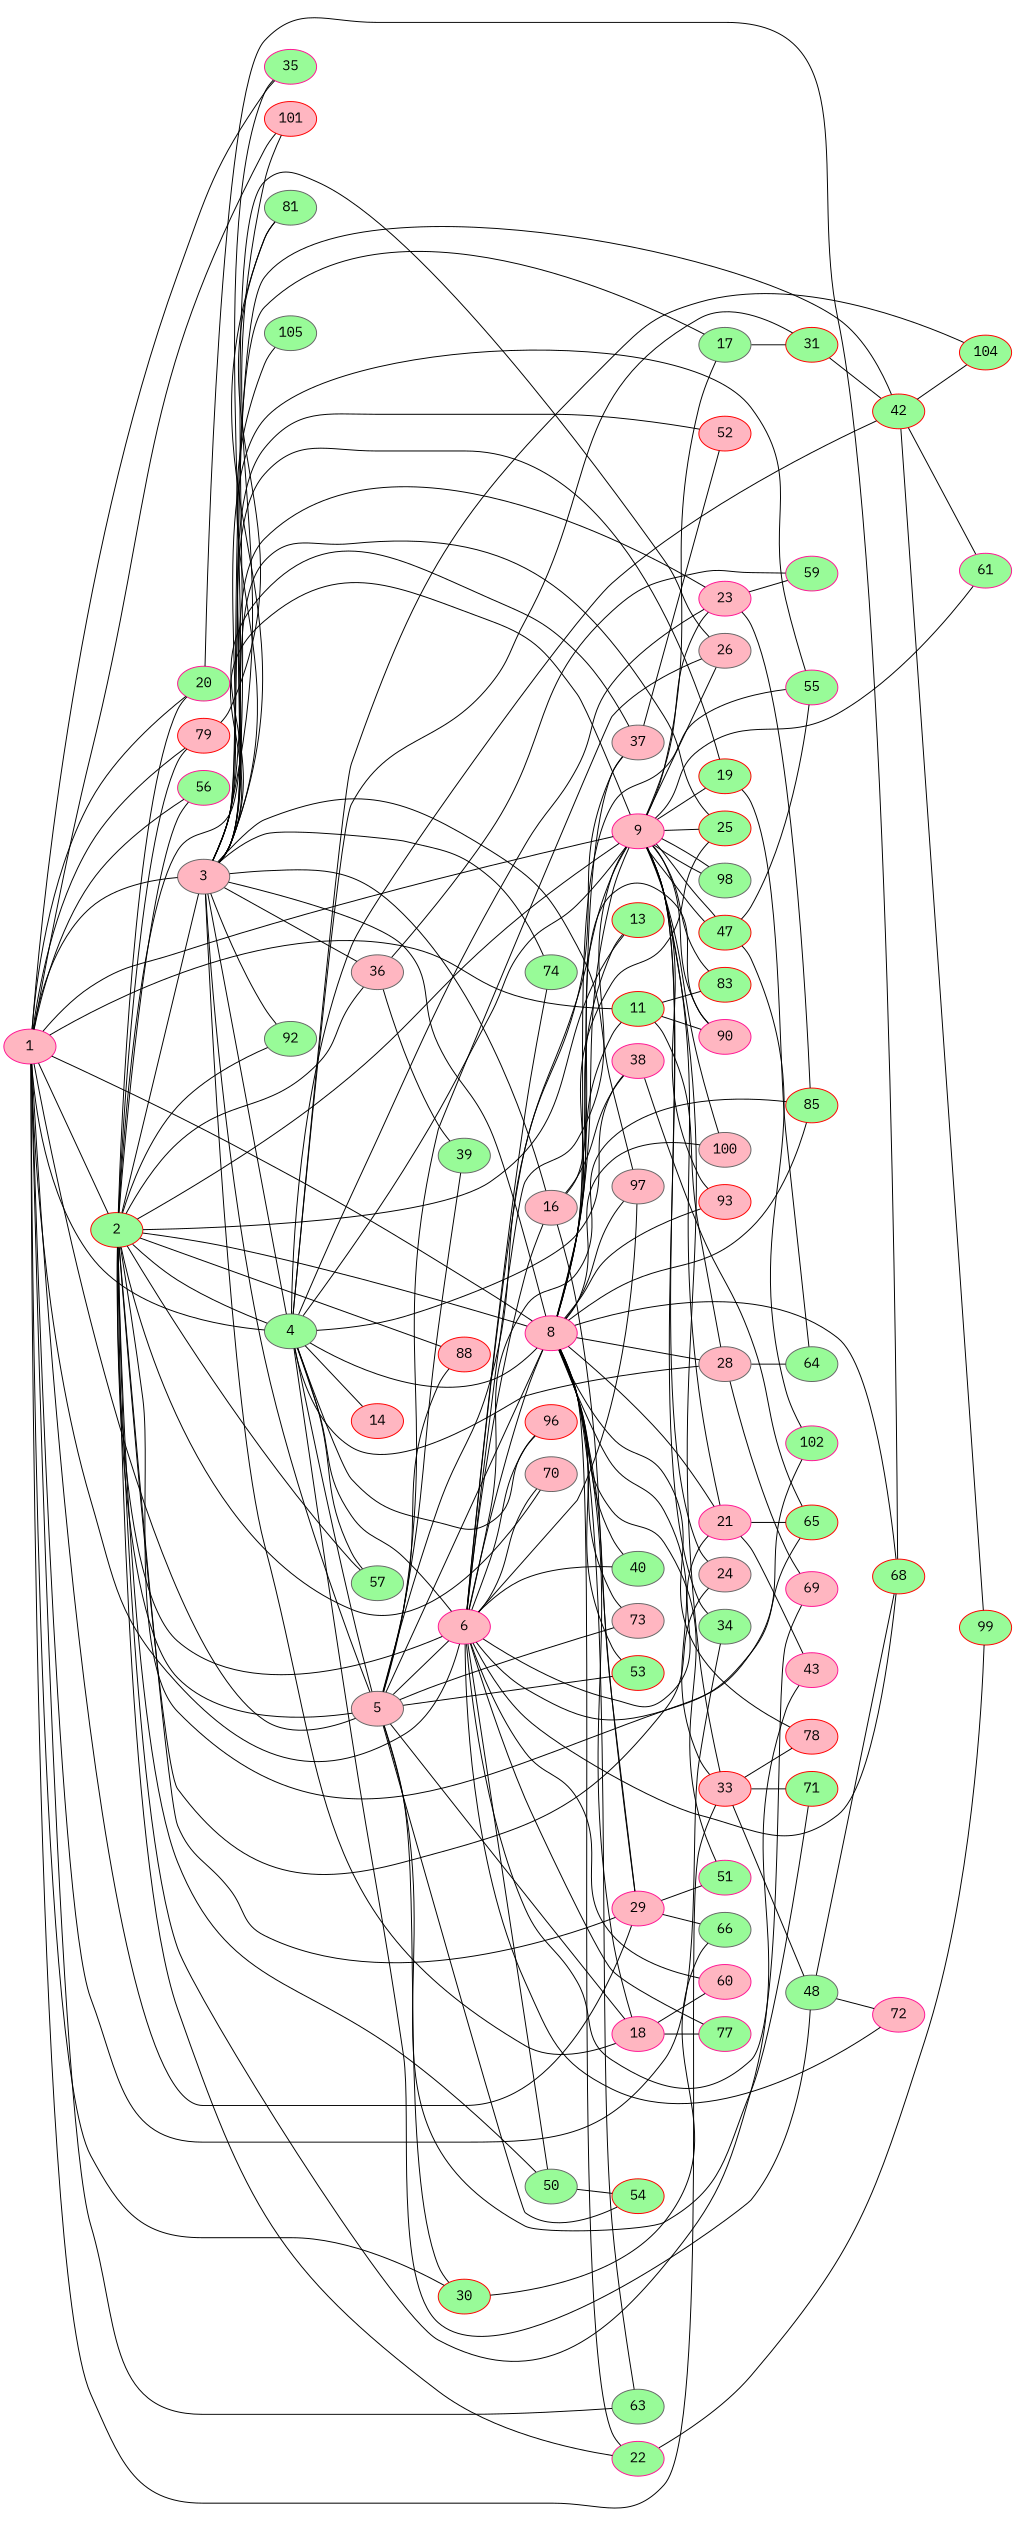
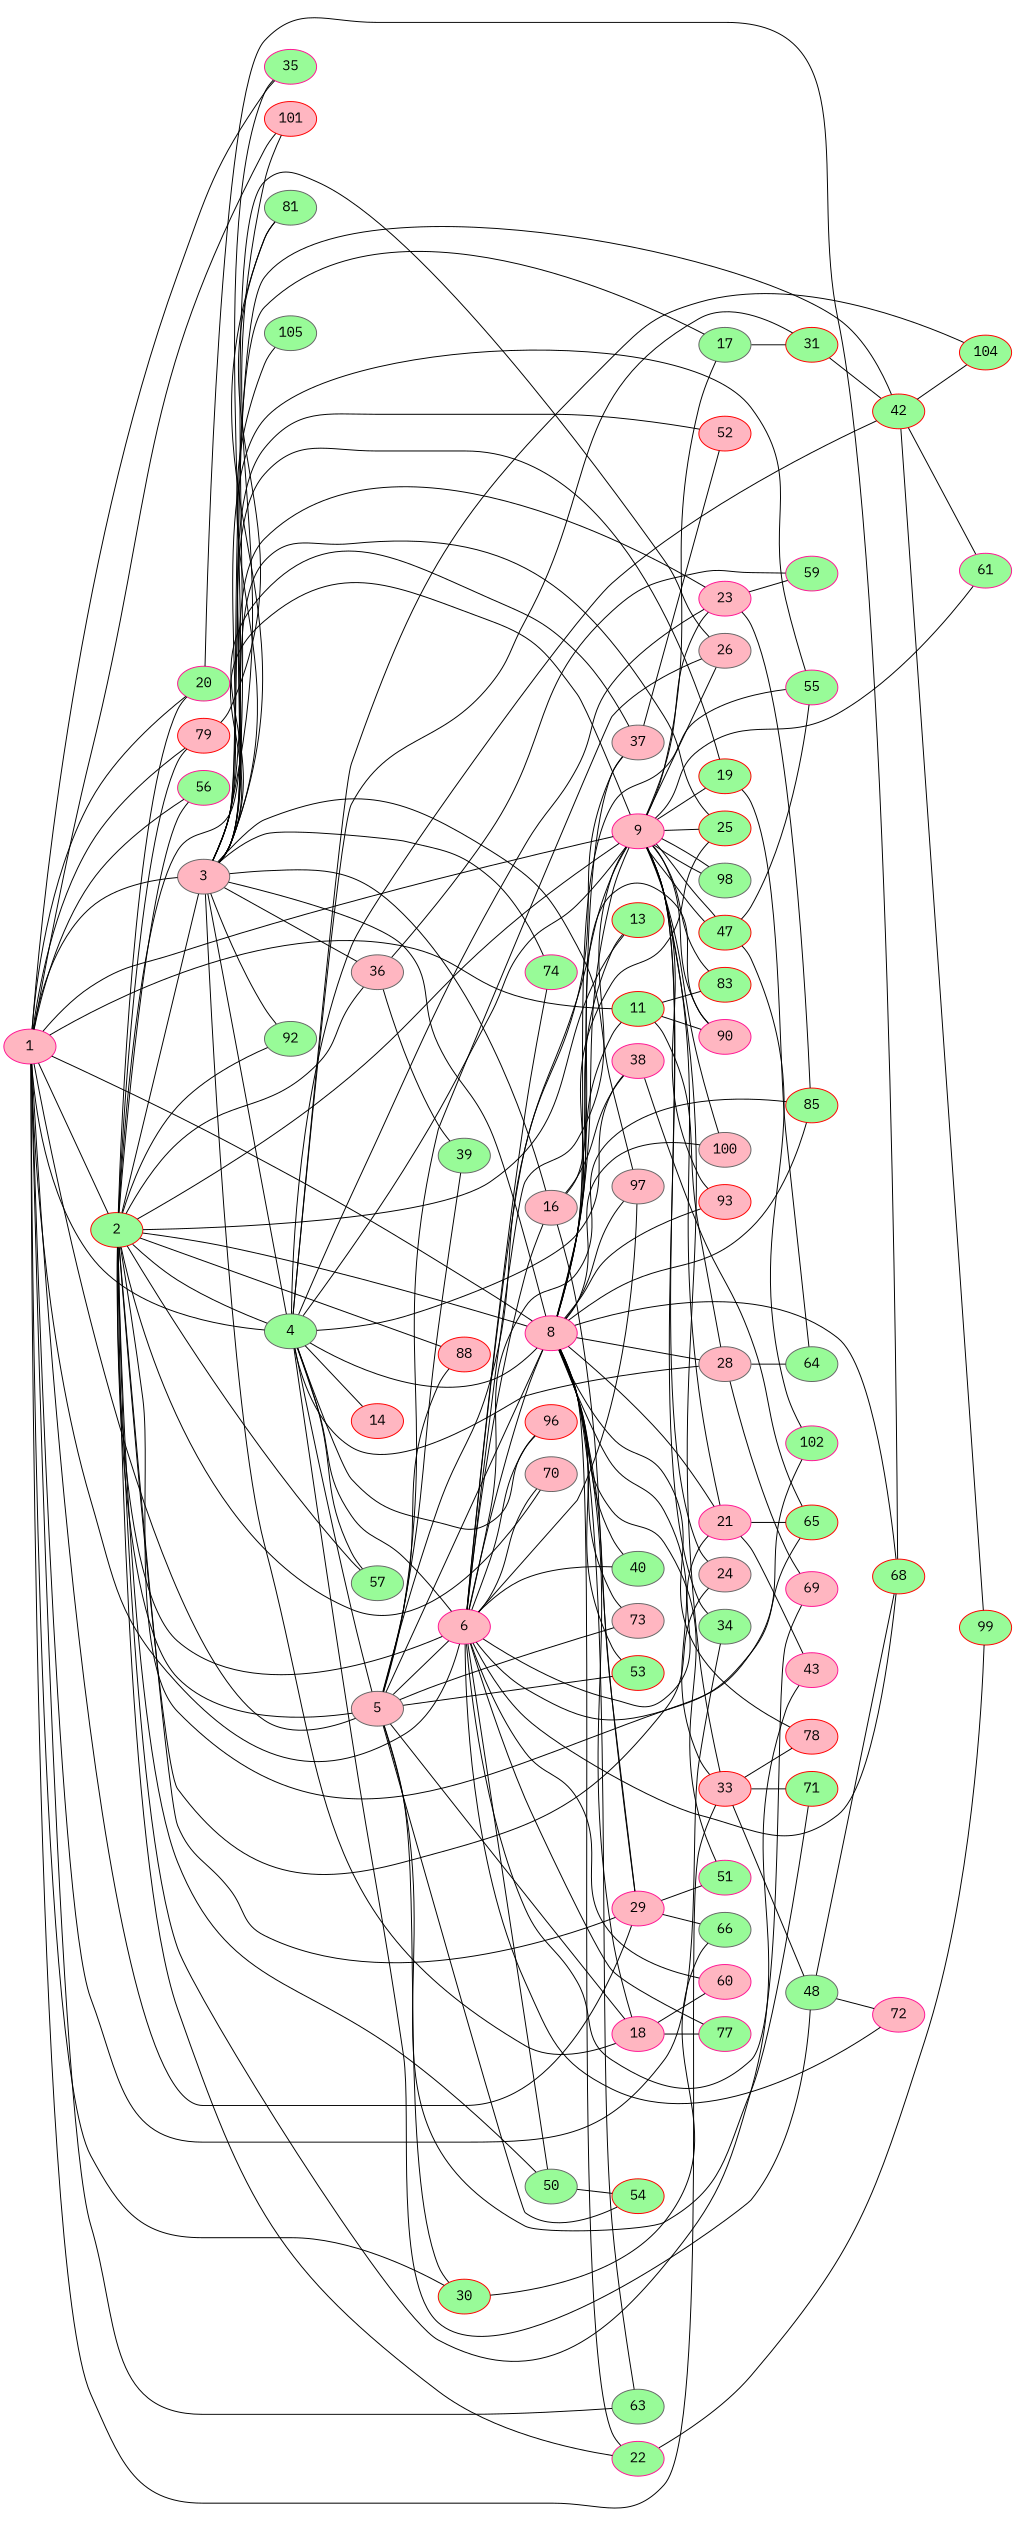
node "74": color gray40 -> deeppink
edge "3" -- "5": removed
